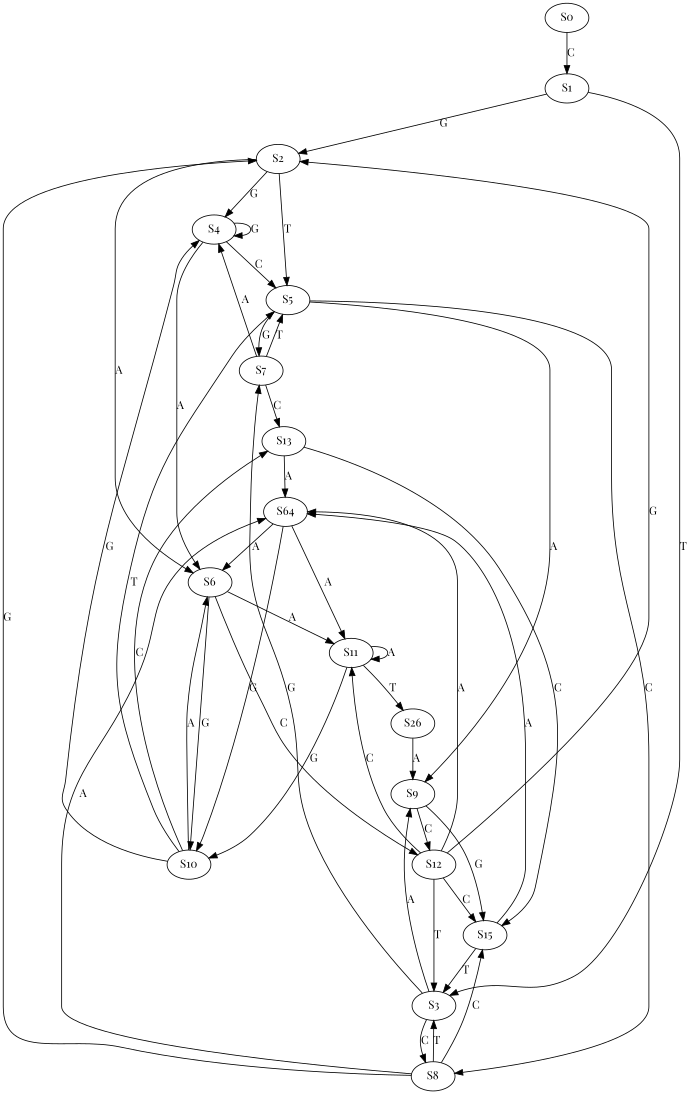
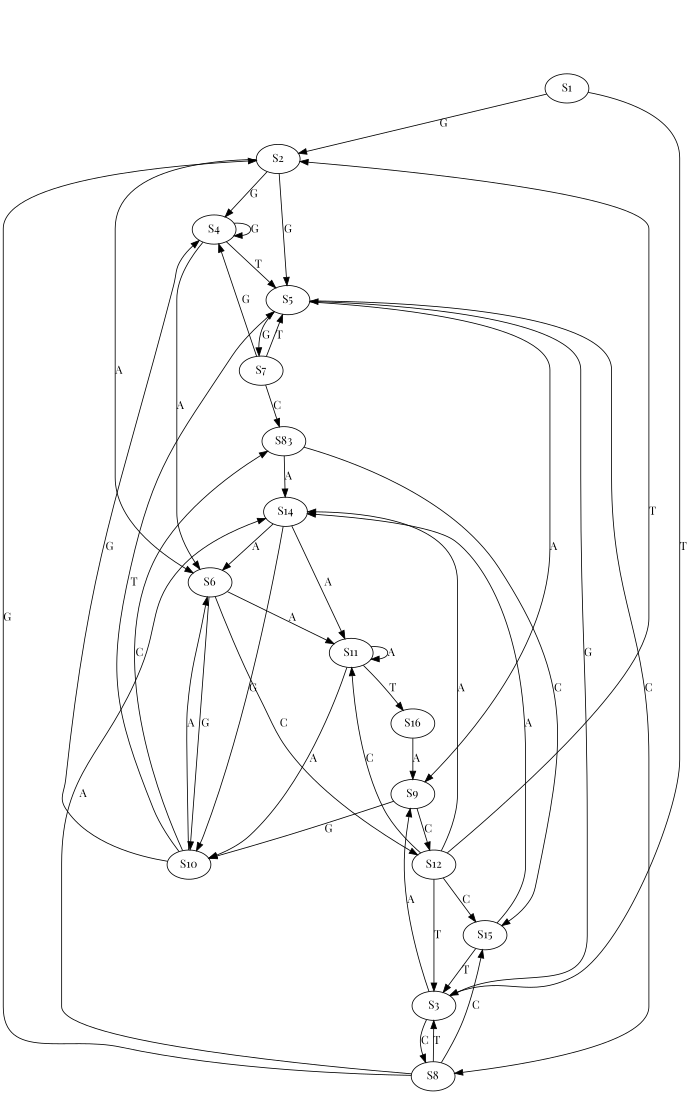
node "S0": removed
edge "S2" -> "S5": label "T" -> "G"
edge "S4" -> "S5": label "C" -> "T"
edge "S7" -> "S4": label "A" -> "G"
node "S13": label "S13" -> "S83"
node "S64": label "S64" -> "S14"
edge "S12" -> "S2": label "G" -> "T"
edge "S3" -> "S7": now "S3" -> "S5"
node "S26": label "S26" -> "S16"
edge "S11" -> "S10": label "G" -> "A"
edge "S9" -> "S15": now "S9" -> "S10"
